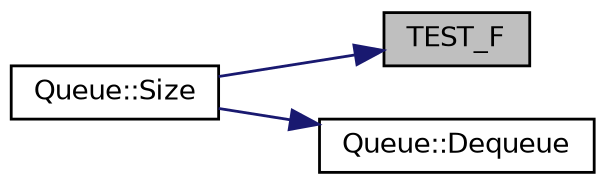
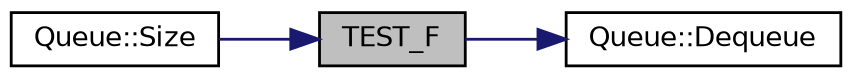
edge "Queue::Size" -> "Queue::Dequeue": now "TEST_F" -> "Queue::Dequeue"
